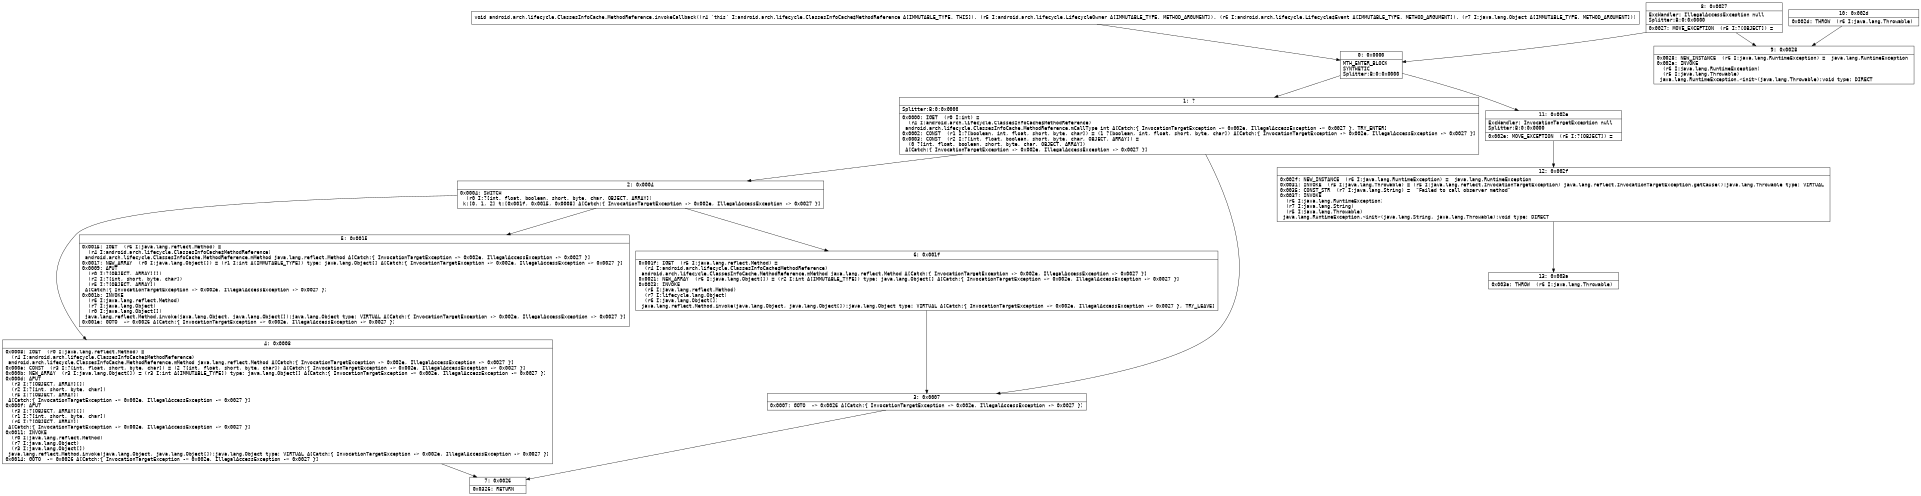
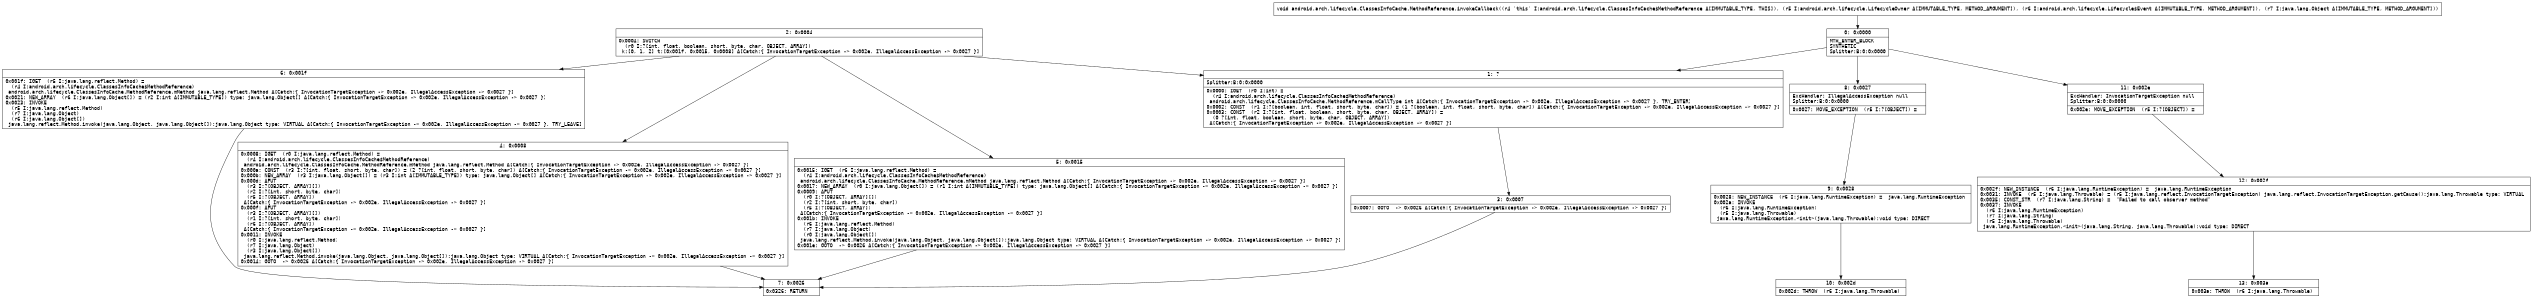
edge "10: 0x002d" -> "9: 0x0028": reversed
edge "8: 0x0027" -> "0: 0x0000": reversed
edge "1: ?" -> "2: 0x0004": reversed
edge "5: 0x0015" -> "7: 0x0026": added
node "6: 0x001f": text "(r7 I:lifecycle.lang.Object)" -> "(r7 I:java.lang.Object)"
edge "6: 0x001f" -> "3: 0x0007": now "6: 0x001f" -> "7: 0x0026"
